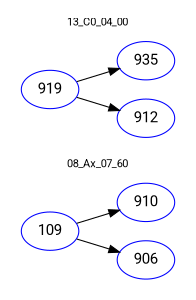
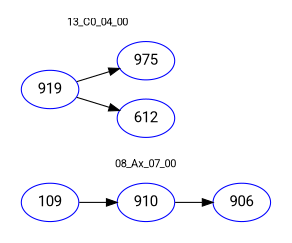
node "935": label "935" -> "975"
node "912": label "912" -> "612"
cluster "08_Ax_07_60": label "08_Ax_07_60" -> "08_Ax_07_00"
edge "109" -> "906": now "910" -> "906"
